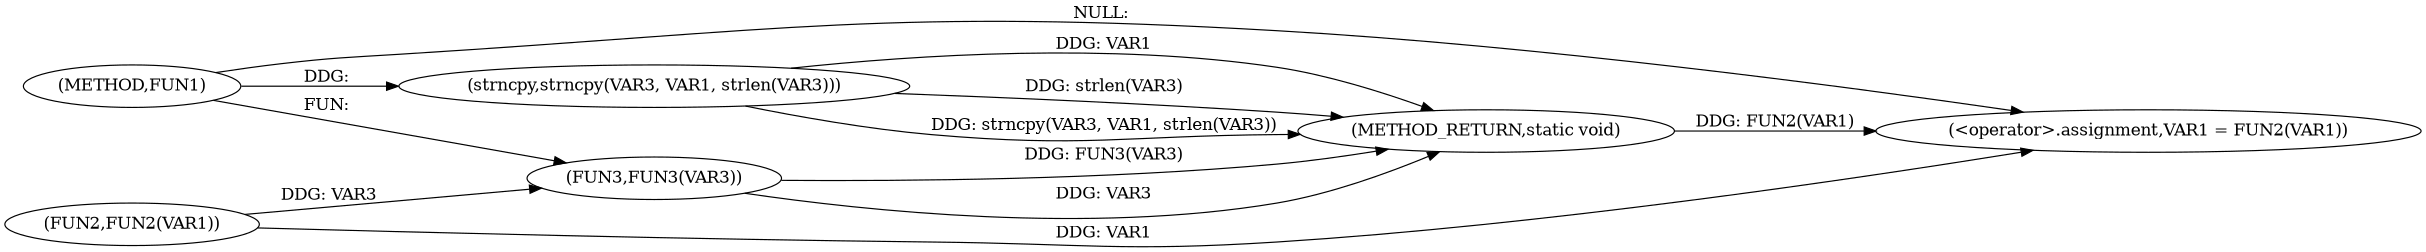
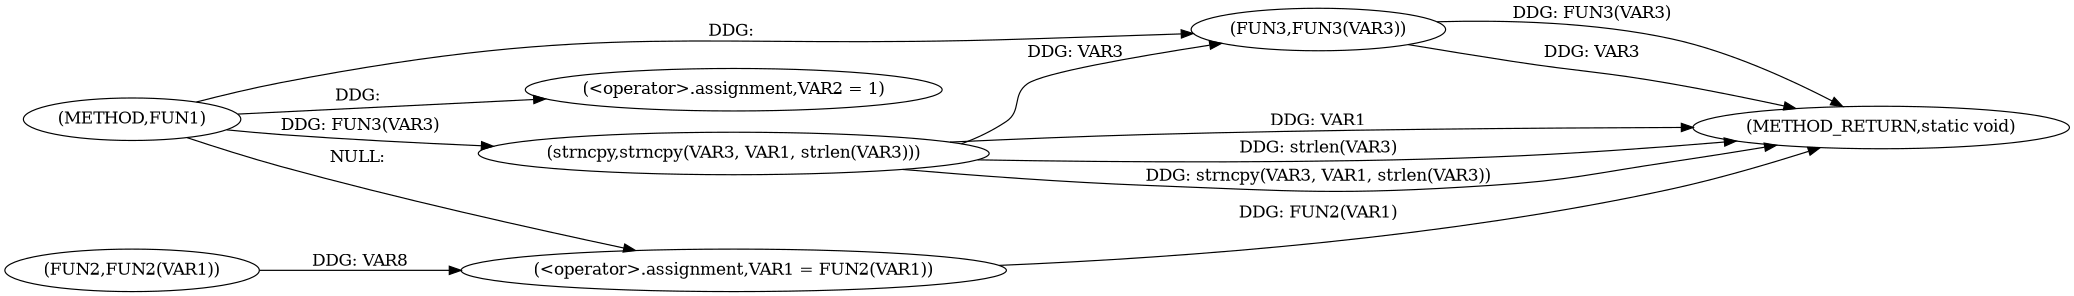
edge "(METHOD,FUN1)" -> "(strncpy,strncpy(VAR3, VAR1, strlen(VAR3)))": label "DDG: " -> "DDG: FUN3(VAR3)"
node "(<operator>.assignment,VAR2 = 1)": added
edge "(METHOD,FUN1)" -> "(FUN3,FUN3(VAR3))": label "FUN: " -> "DDG: "
edge "(METHOD_RETURN,static void)" -> "(<operator>.assignment,VAR1 = FUN2(VAR1))": reversed
edge "(FUN2,FUN2(VAR1))" -> "(FUN3,FUN3(VAR3))": now "(strncpy,strncpy(VAR3, VAR1, strlen(VAR3)))" -> "(FUN3,FUN3(VAR3))"
edge "(FUN2,FUN2(VAR1))" -> "(<operator>.assignment,VAR1 = FUN2(VAR1))": label "DDG: VAR1" -> "DDG: VAR8"
